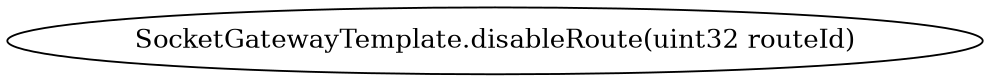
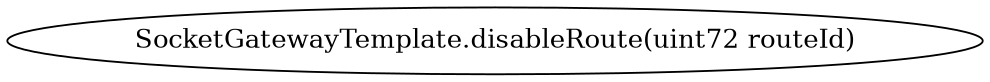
node "SocketGatewayTemplate.disableRoute(uint32 routeId)": label "SocketGatewayTemplate.disableRoute(uint32 routeId)" -> "SocketGatewayTemplate.disableRoute(uint72 routeId)"
